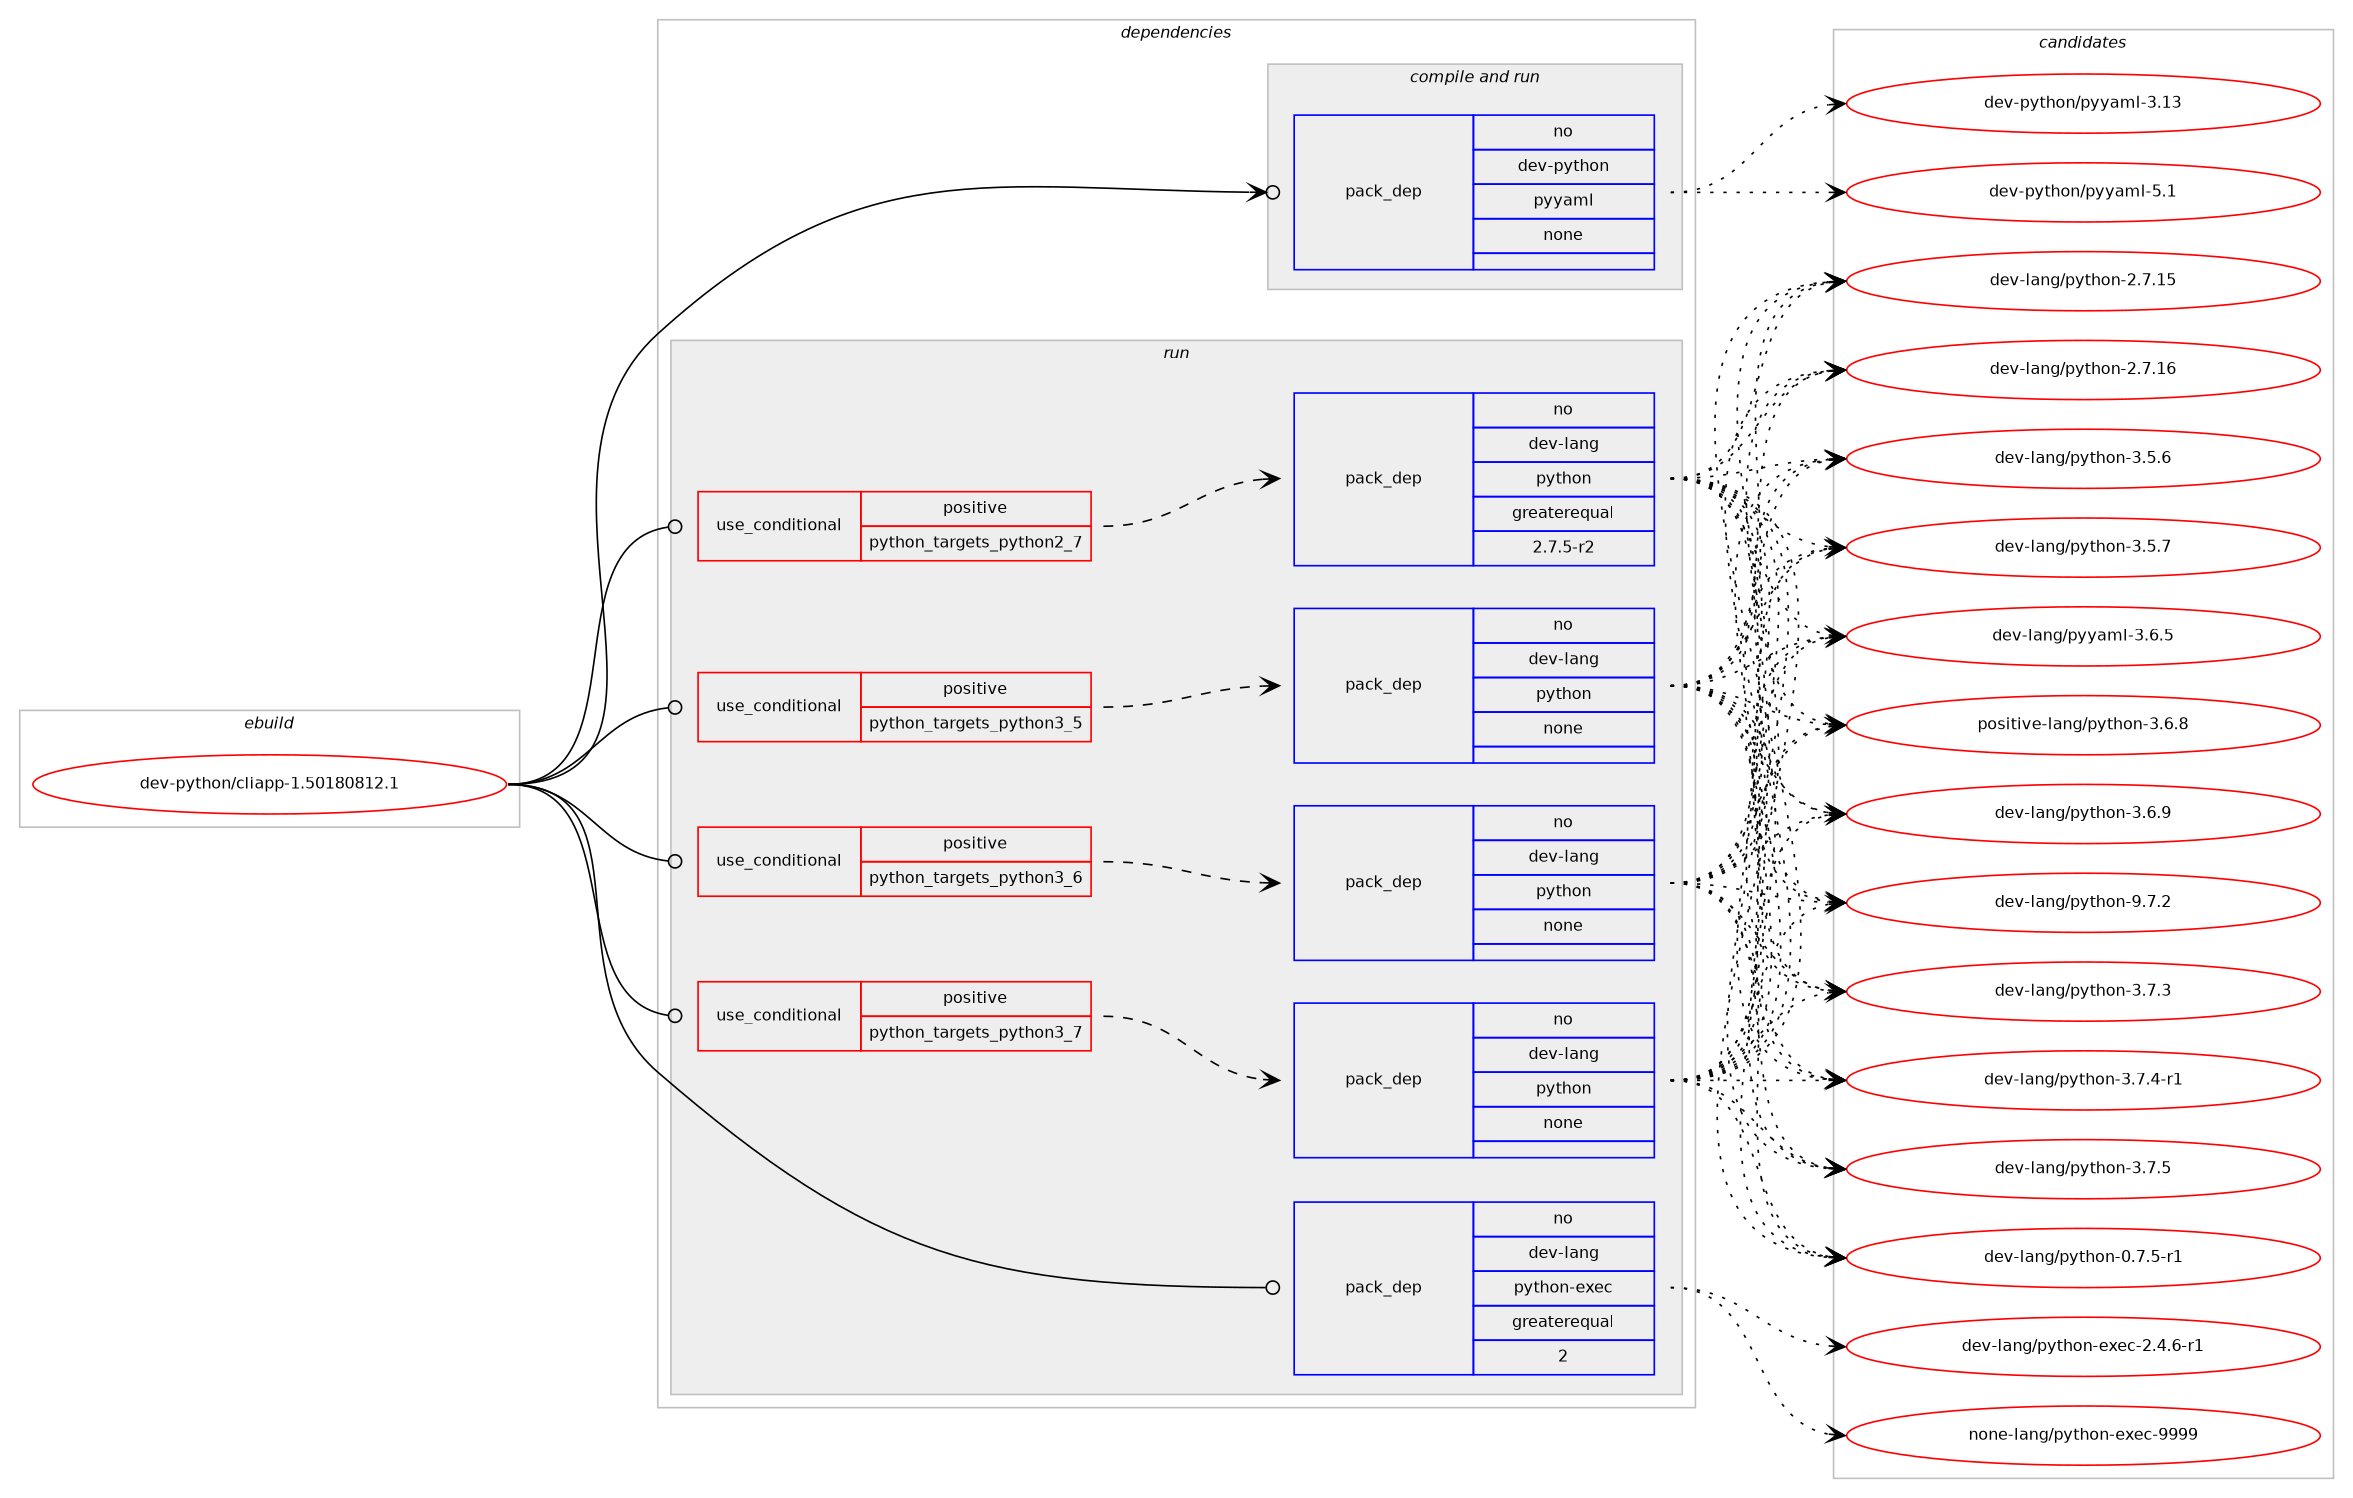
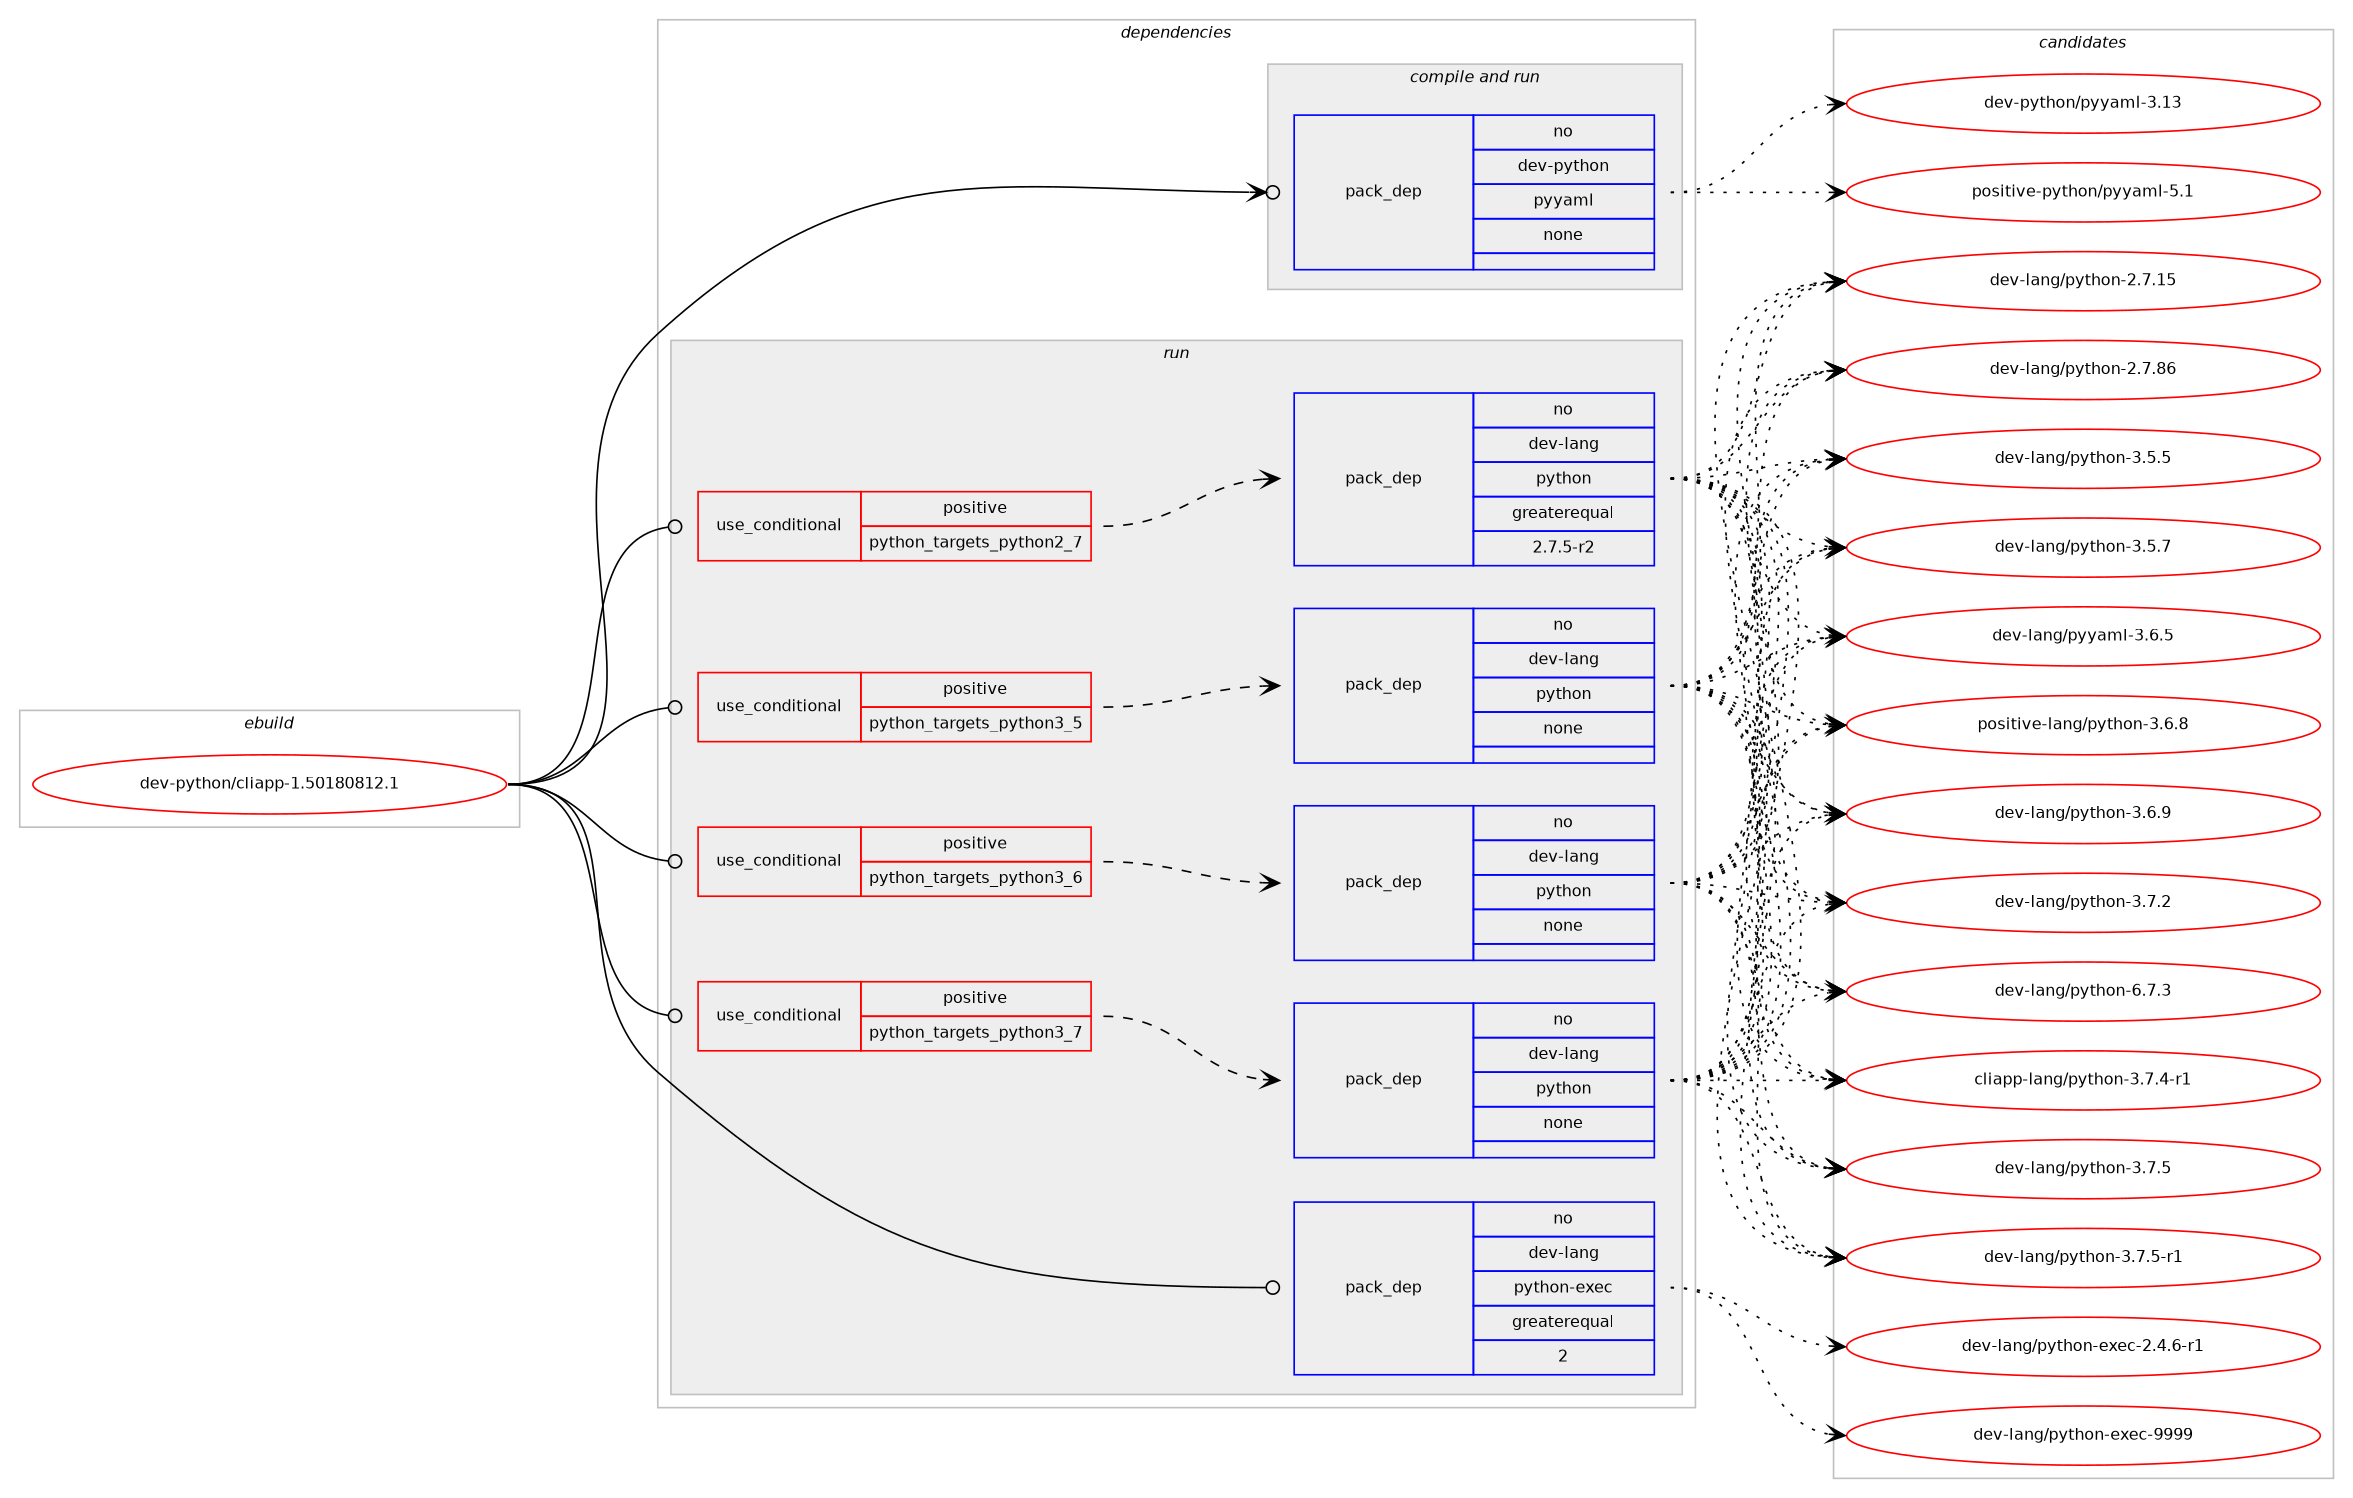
node "dev-python/pyyaml-5.1": label "dev-python/pyyaml-5.1" -> "positive-python/pyyaml-5.1"
node "dev-lang/python-2.7.16": label "dev-lang/python-2.7.16" -> "dev-lang/python-2.7.86"
node "dev-lang/python-3.5.6": label "dev-lang/python-3.5.6" -> "dev-lang/python-3.5.5"
node "dev-lang/python-9.7.2": label "dev-lang/python-9.7.2" -> "dev-lang/python-3.7.2"
node "dev-lang/python-3.7.3": label "dev-lang/python-3.7.3" -> "dev-lang/python-6.7.3"
node "dev-lang/python-3.7.4-r1": label "dev-lang/python-3.7.4-r1" -> "cliapp-lang/python-3.7.4-r1"
node "dev-lang/python-0.7.5-r1": label "dev-lang/python-0.7.5-r1" -> "dev-lang/python-3.7.5-r1"
node "none-lang/python-exec-9999": label "none-lang/python-exec-9999" -> "dev-lang/python-exec-9999"
